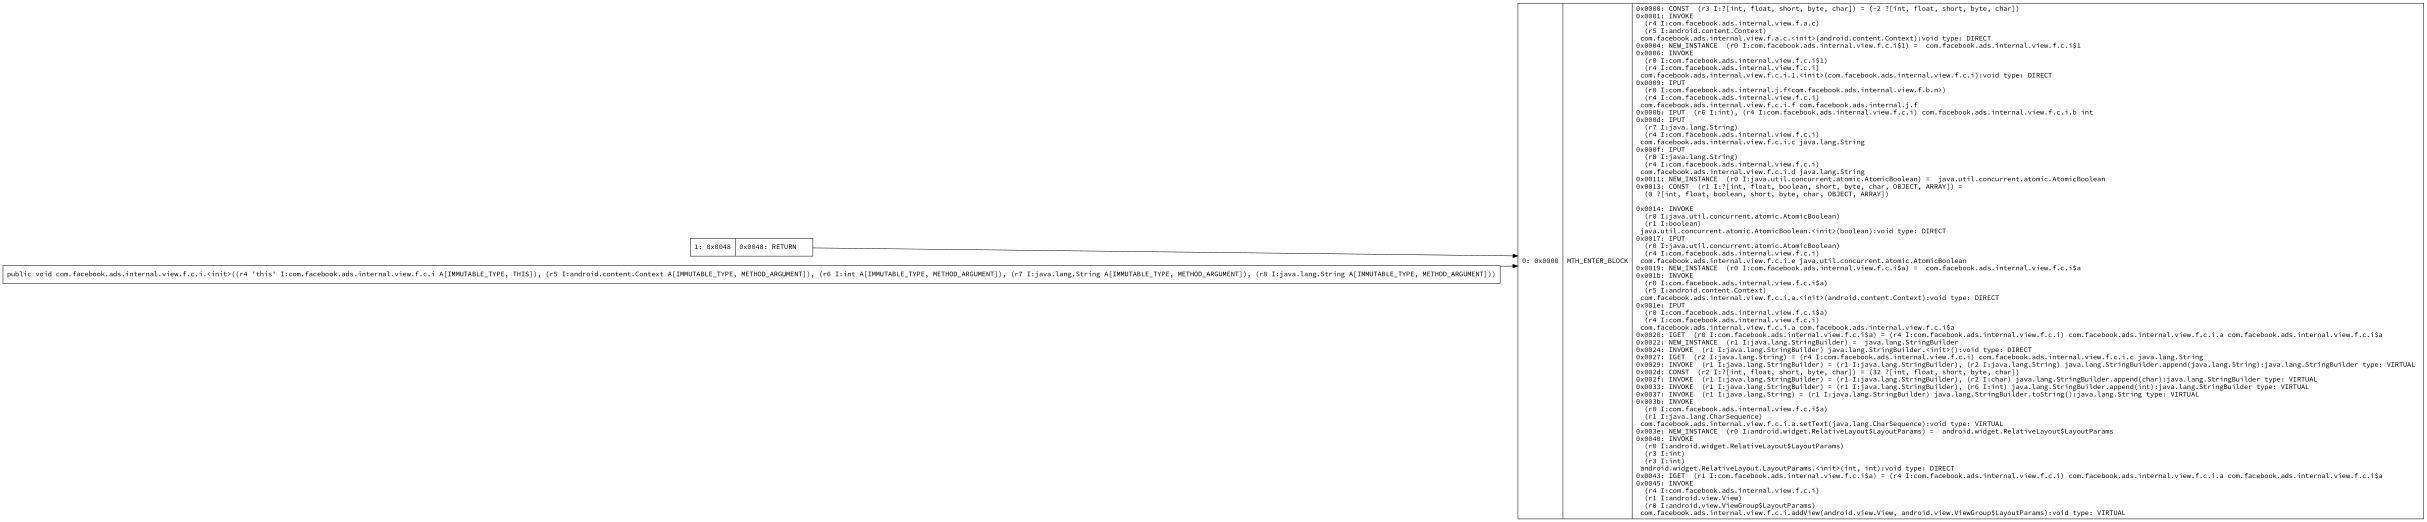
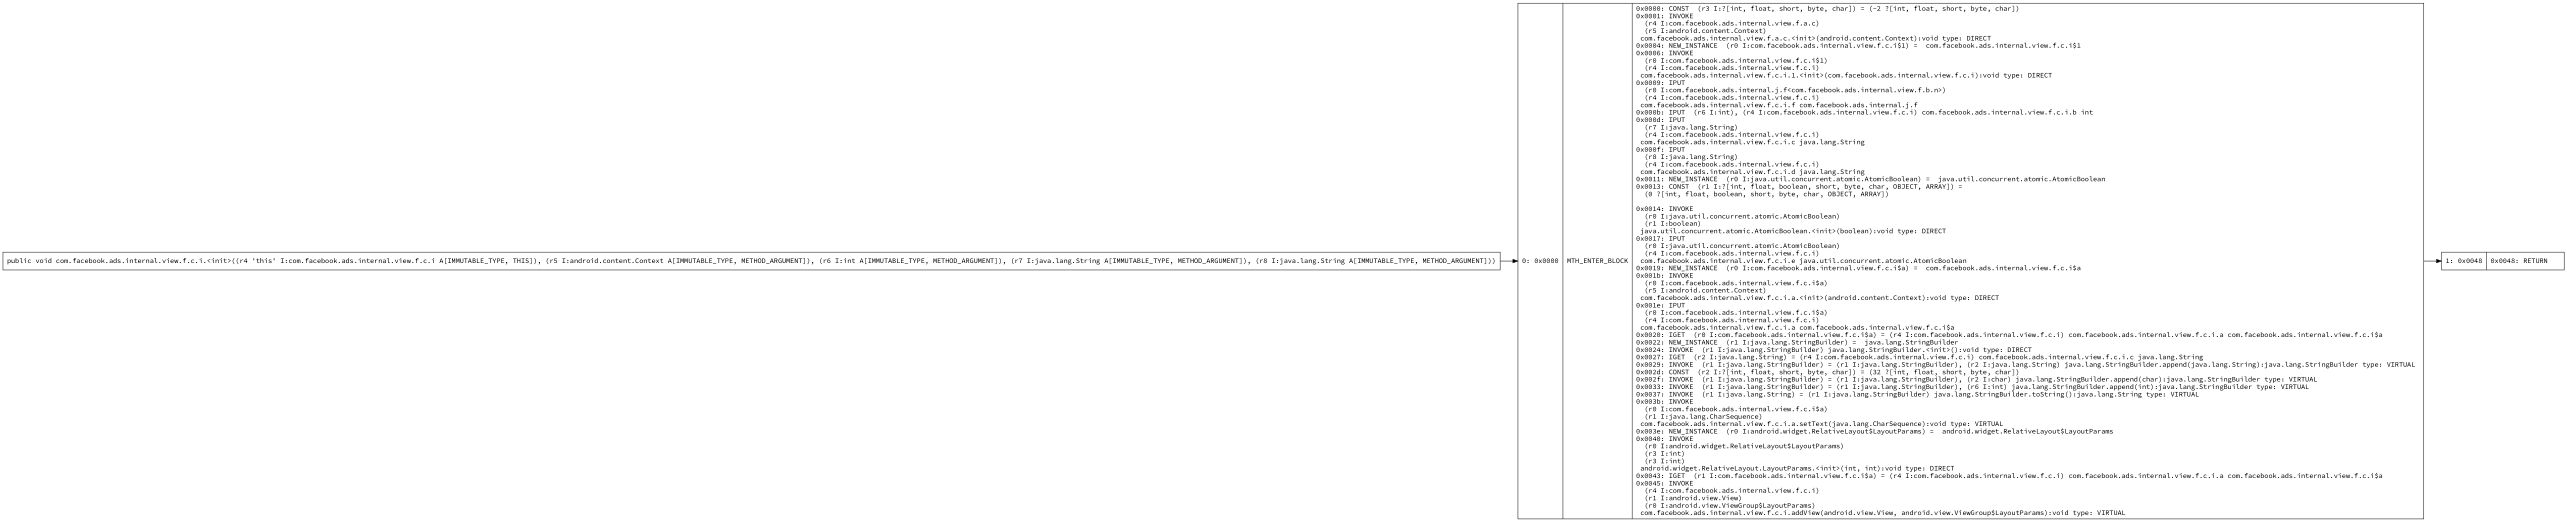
edge "1: 0x0048" -> "0: 0x0000": reversed
